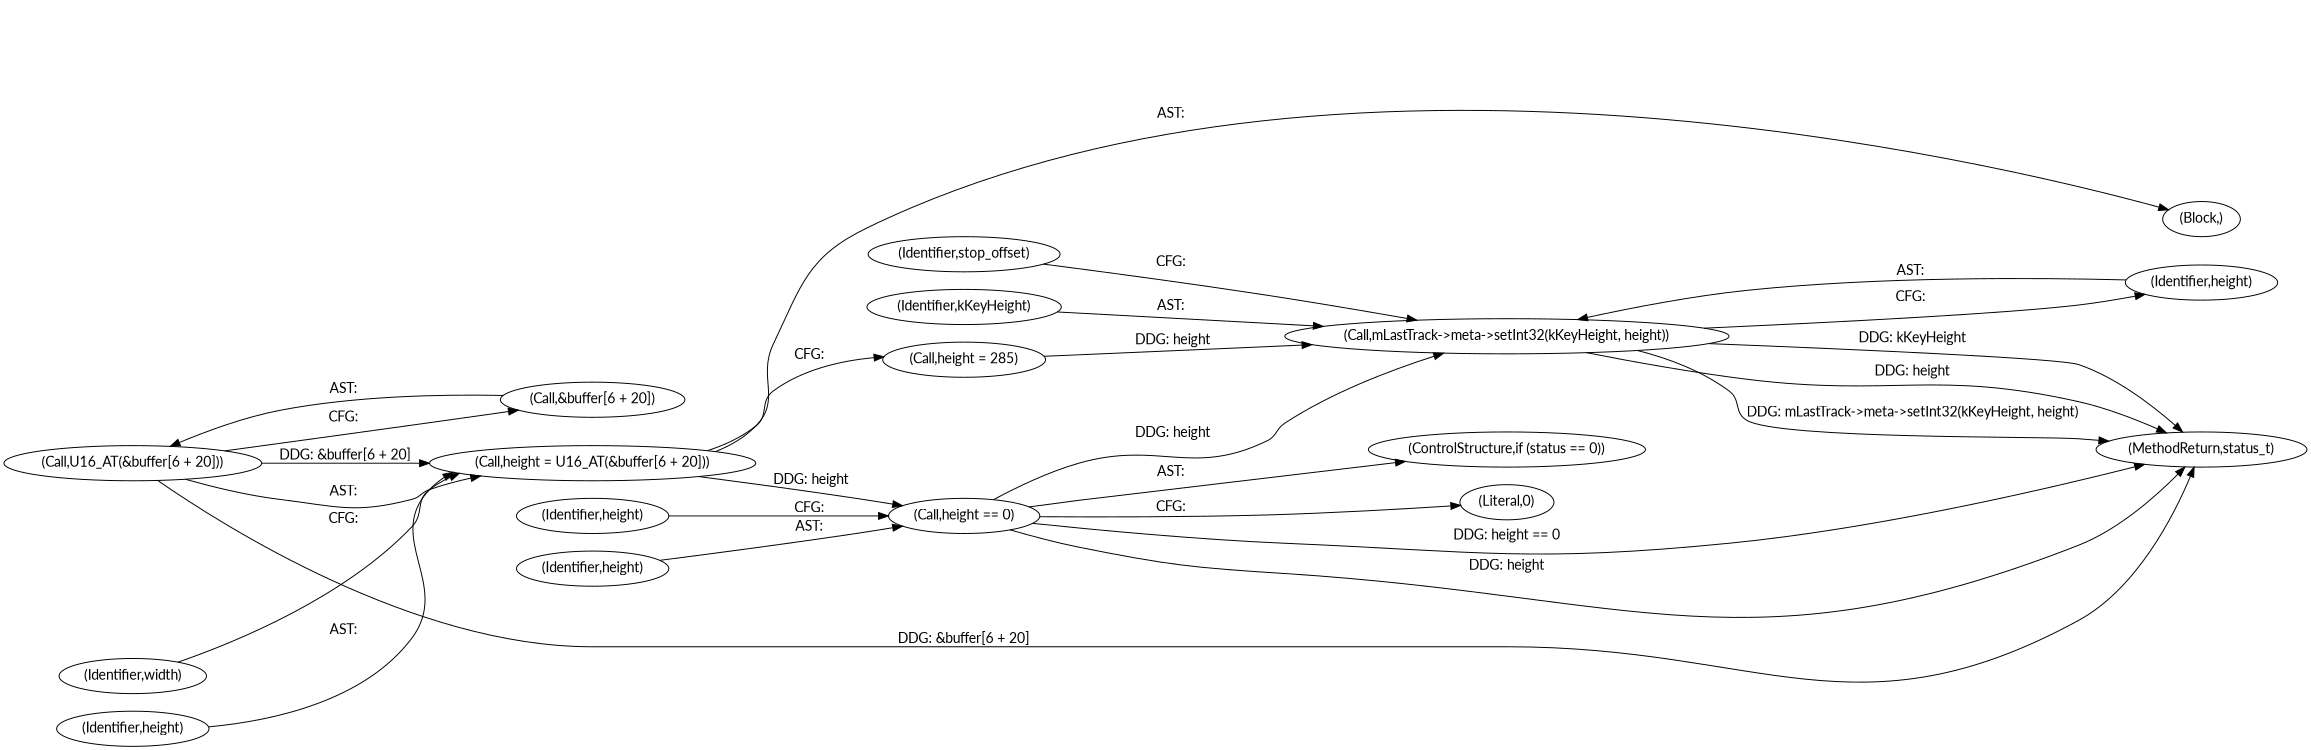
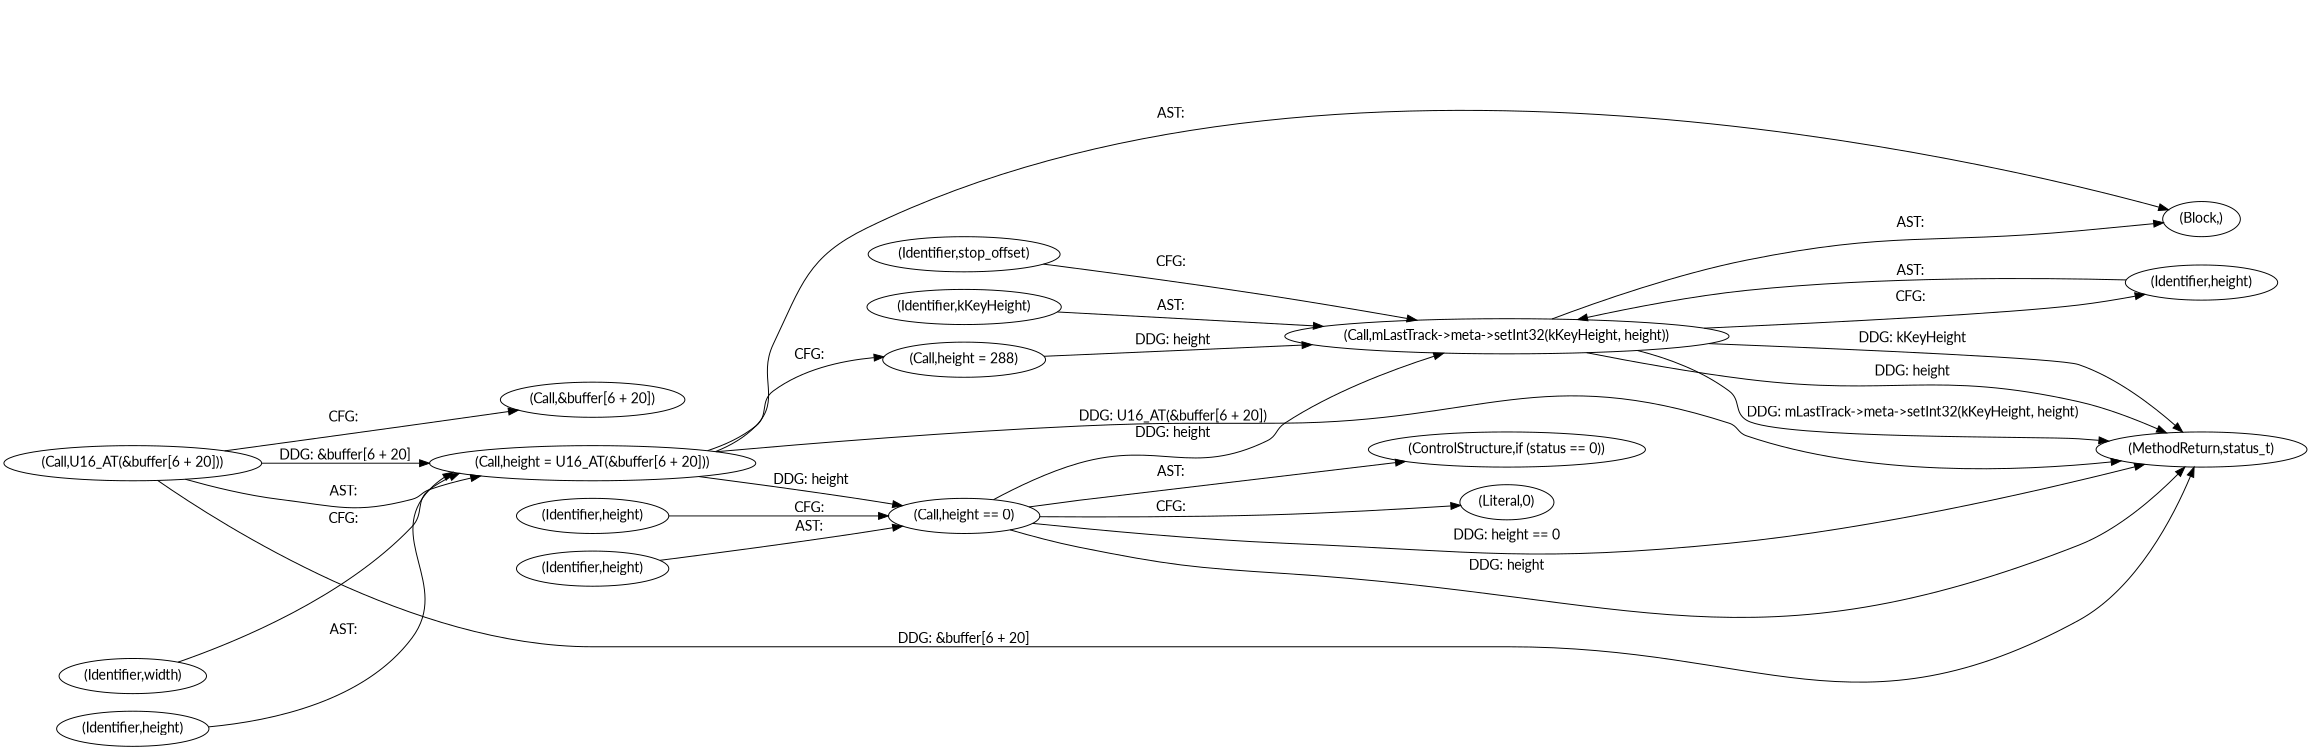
edge "(Call,mLastTrack->meta->setInt32(kKeyHeight, height))" -> "(Block,)": added, label "AST:"
node "(Call,height = 285)": label "(Call,height = 285)" -> "(Call,height = 288)"
edge "(Call,&buffer[6 + 20])" -> "(Call,U16_AT(&buffer[6 + 20]))": removed, label "AST:"
edge "(Call,height = U16_AT(&buffer[6 + 20]))" -> "(MethodReturn,status_t)": added, label "DDG: U16_AT(&buffer[6 + 20])"
